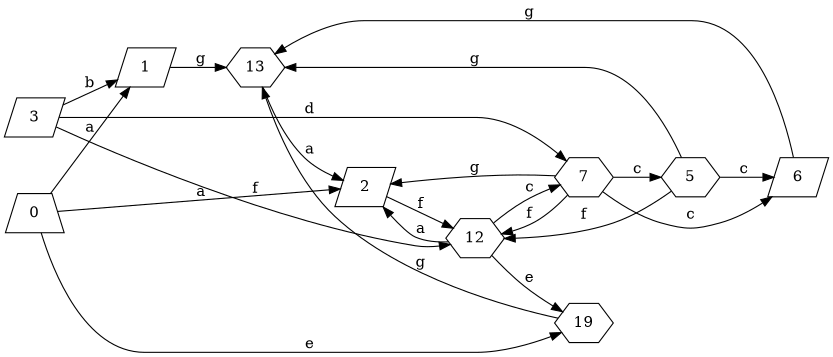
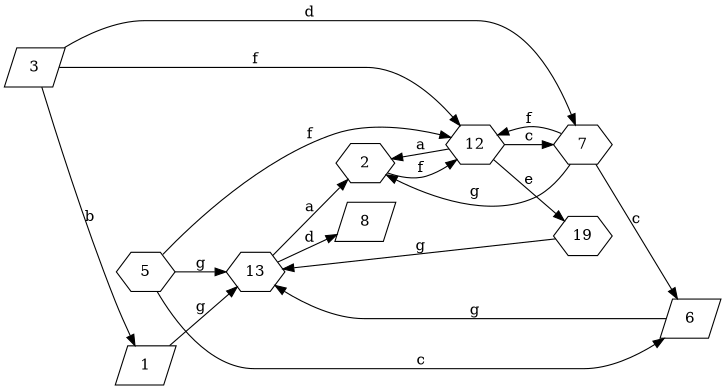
edge "7" -> "5": removed, label "c"
node "2": shape parallelogram -> hexagon
node "0": removed
node "8": added
